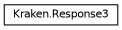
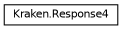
node "Kraken.Response3": label "Kraken.Response3" -> "Kraken.Response4"
